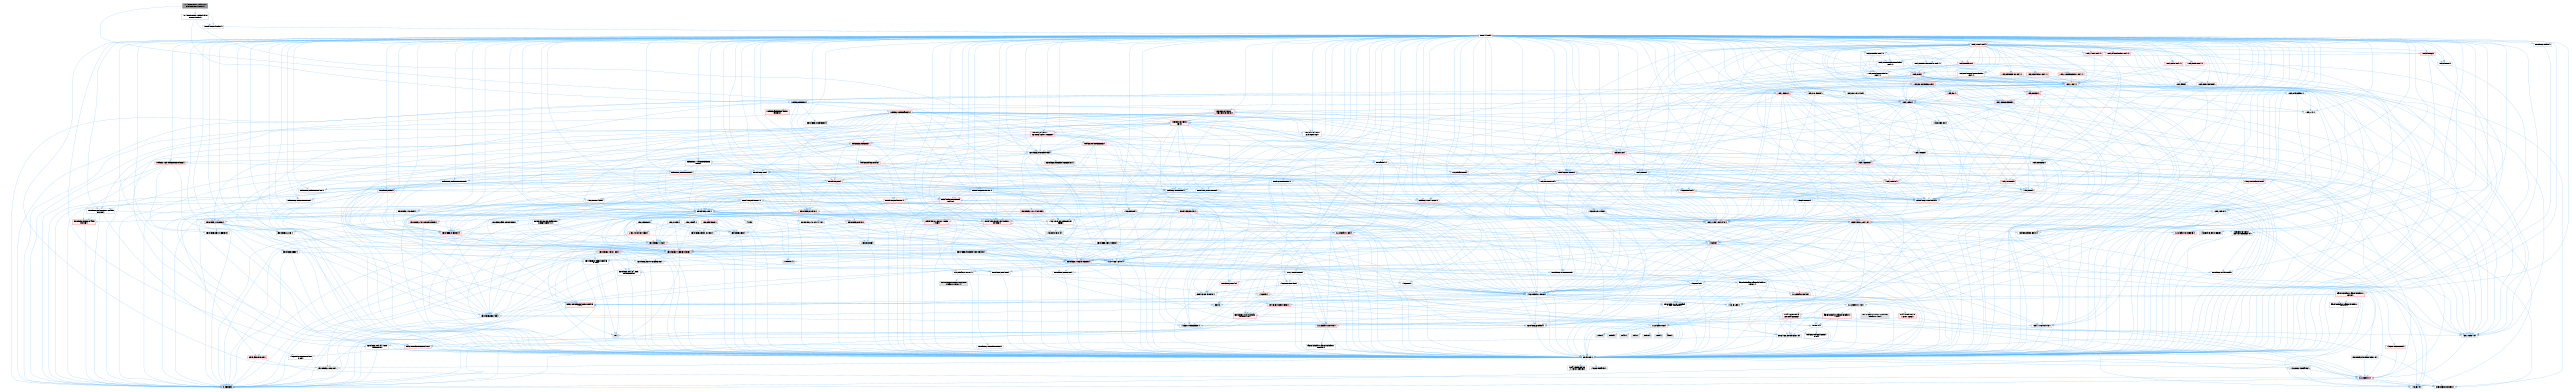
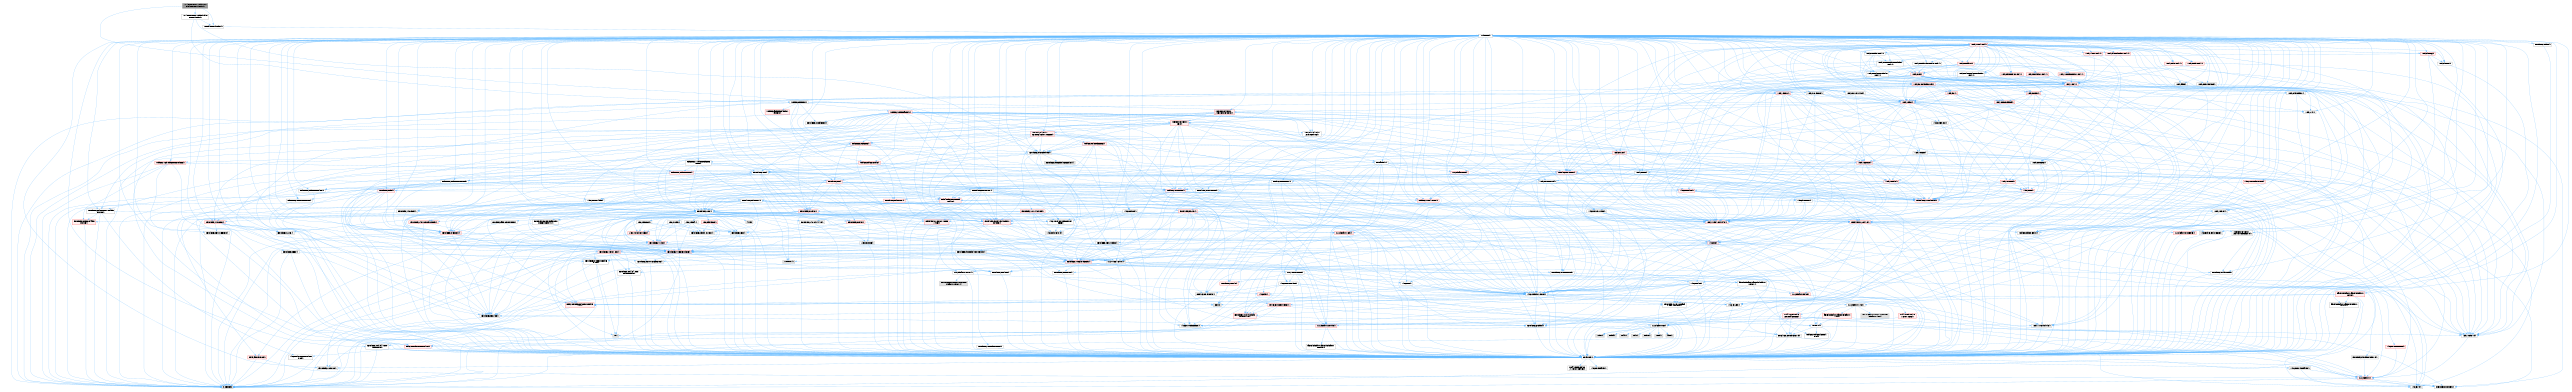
node "CoreMinimal.h": label "CoreMinimal.h" -> "UniquePtr.h"
edge "Containers/StringConv.h" -> "Templates/UnrealTypeTraits.h": now "Containers/StringConv.h" -> "Misc/Exec.h"
